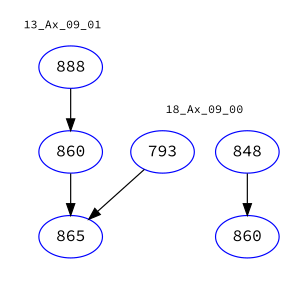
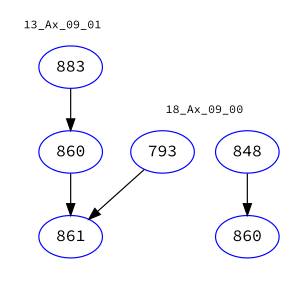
node "888": label "888" -> "883"
node "865": label "865" -> "861"
